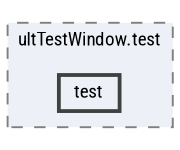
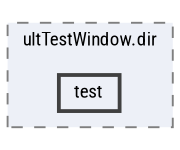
cluster "ultTestWindow.test": label "ultTestWindow.test" -> "ultTestWindow.dir"
